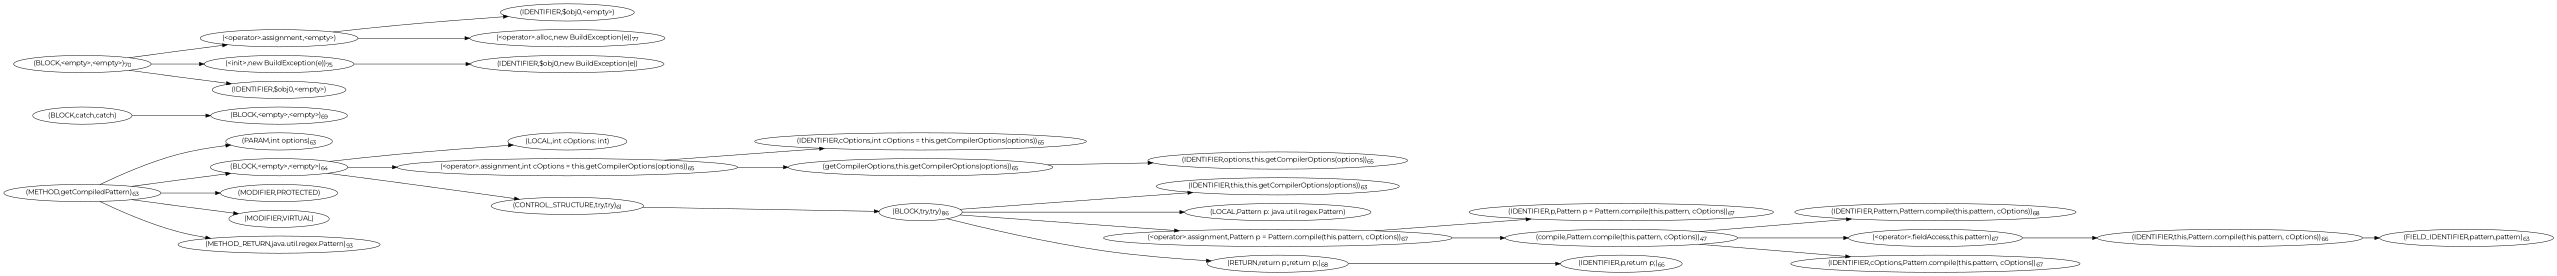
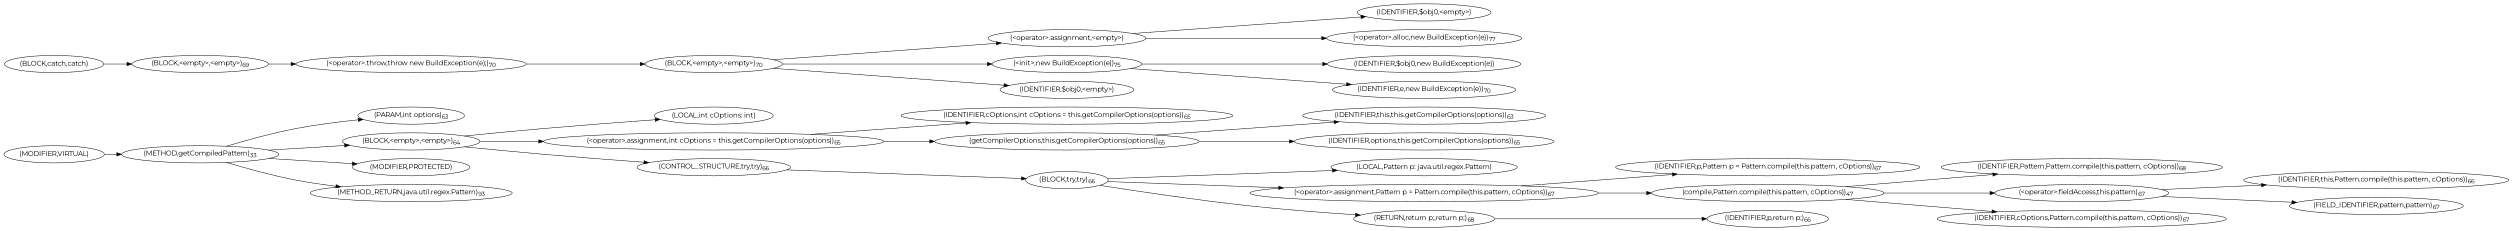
node "(<operator>.throw,throw new BuildException(e);)": added
node "(IDENTIFIER,e,new BuildException(e))": added
node "(METHOD,getCompiledPattern)": text "63" -> "33"
edge "(BLOCK,try,try)" -> "(IDENTIFIER,this,this.getCompilerOptions(options))": now "(getCompilerOptions,this.getCompilerOptions(options))" -> "(IDENTIFIER,this,this.getCompilerOptions(options))"
node "(CONTROL_STRUCTURE,try,try)": text "61" -> "66"
edge "(METHOD,getCompiledPattern)" -> "(MODIFIER,VIRTUAL)": reversed
node "(BLOCK,try,try)": text "86" -> "66"
node "(FIELD_IDENTIFIER,pattern,pattern)": text "63" -> "67"
edge "(IDENTIFIER,this,Pattern.compile(this.pattern, cOptions))" -> "(FIELD_IDENTIFIER,pattern,pattern)": now "(<operator>.fieldAccess,this.pattern)" -> "(FIELD_IDENTIFIER,pattern,pattern)"
